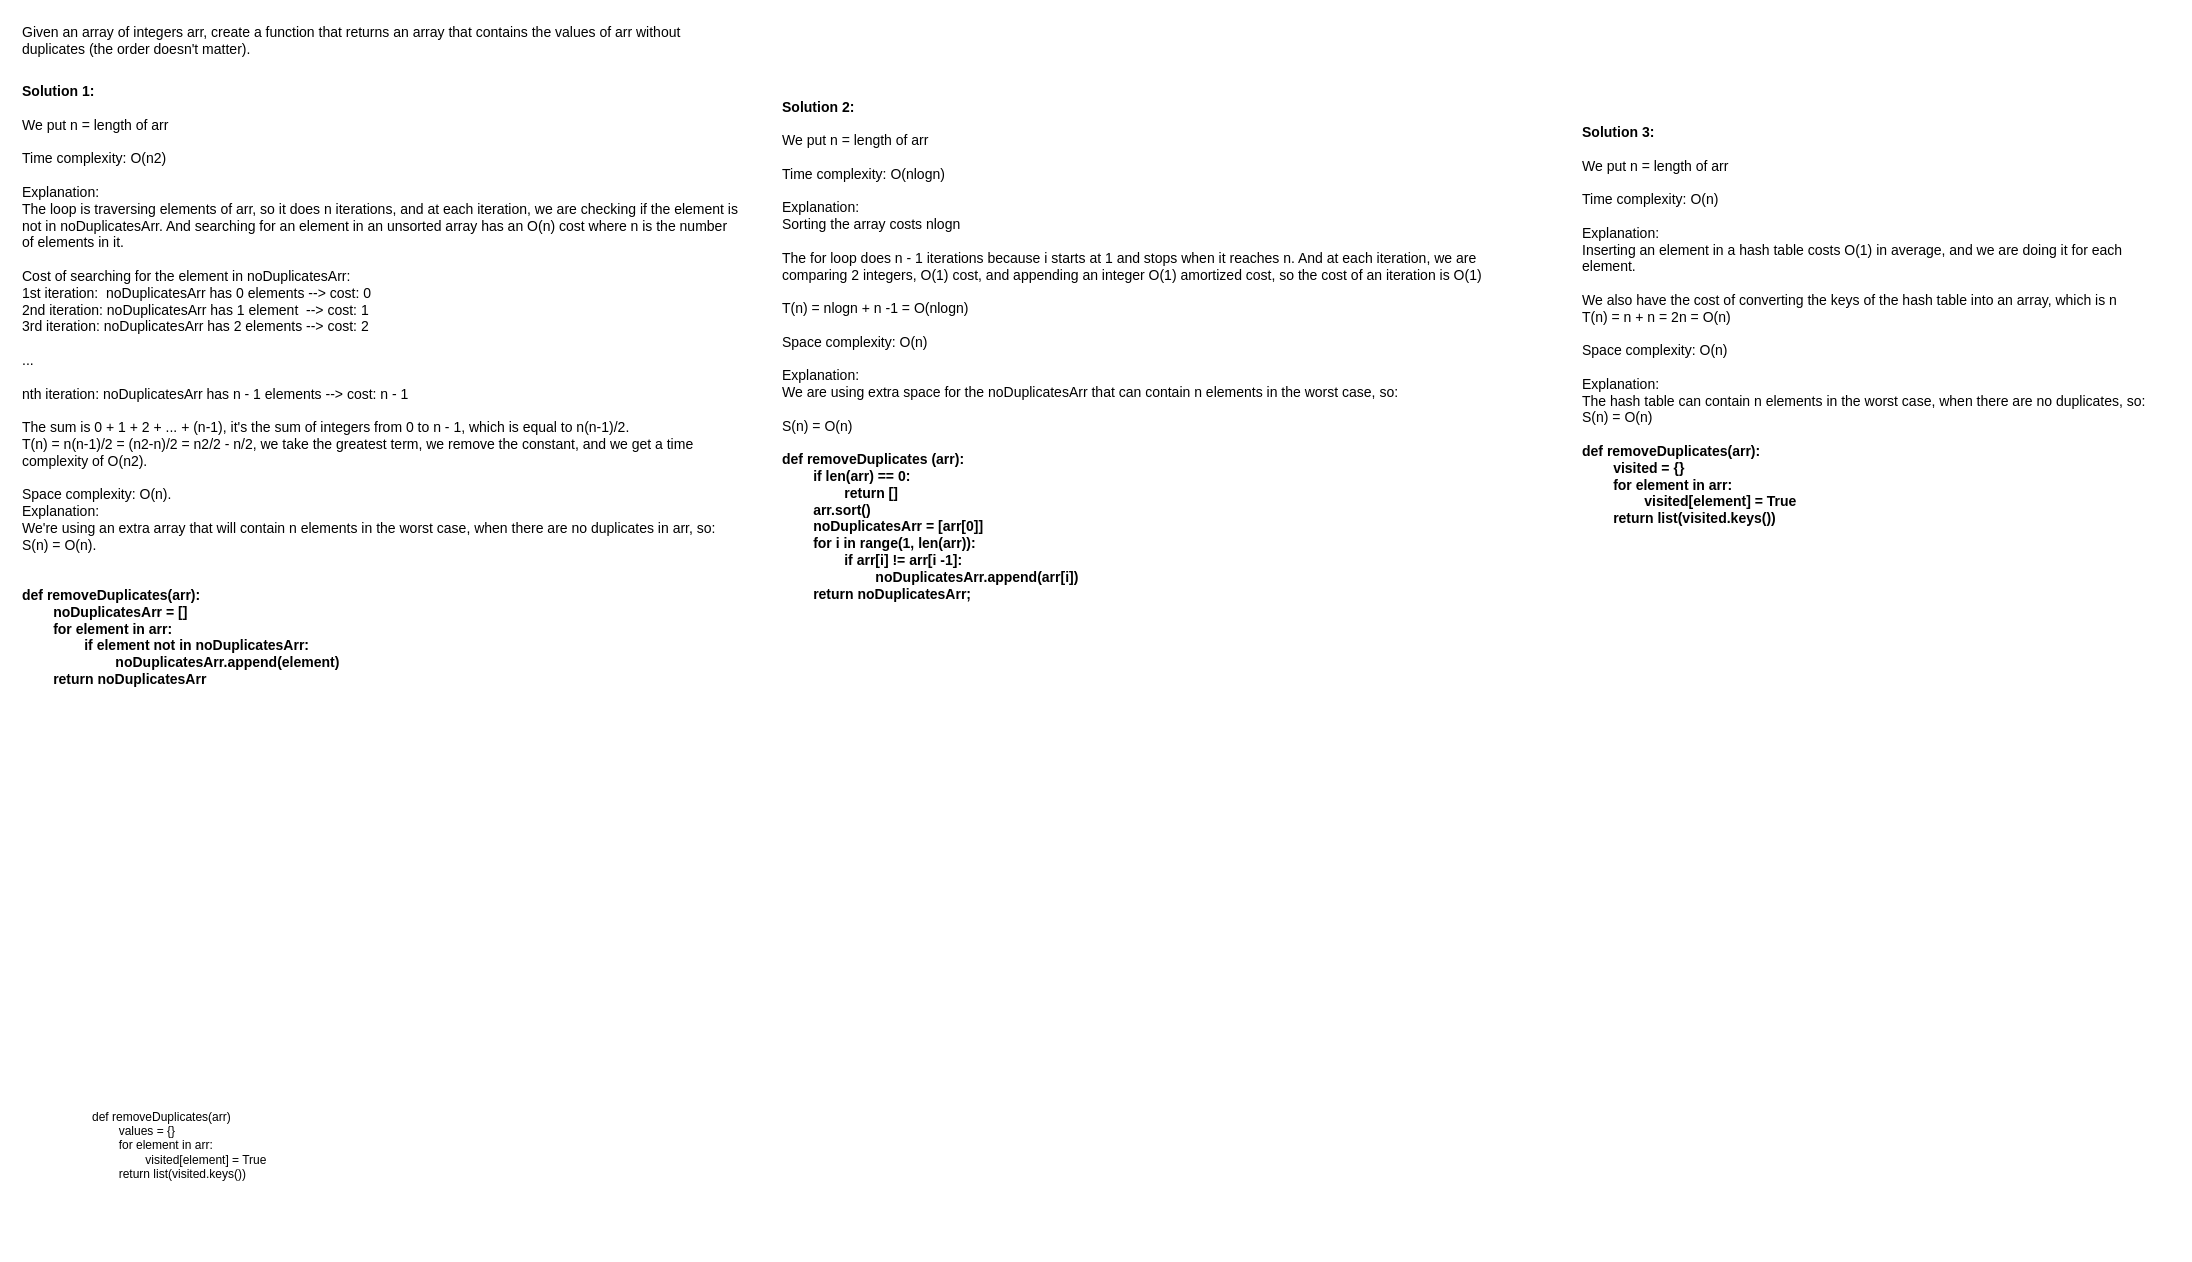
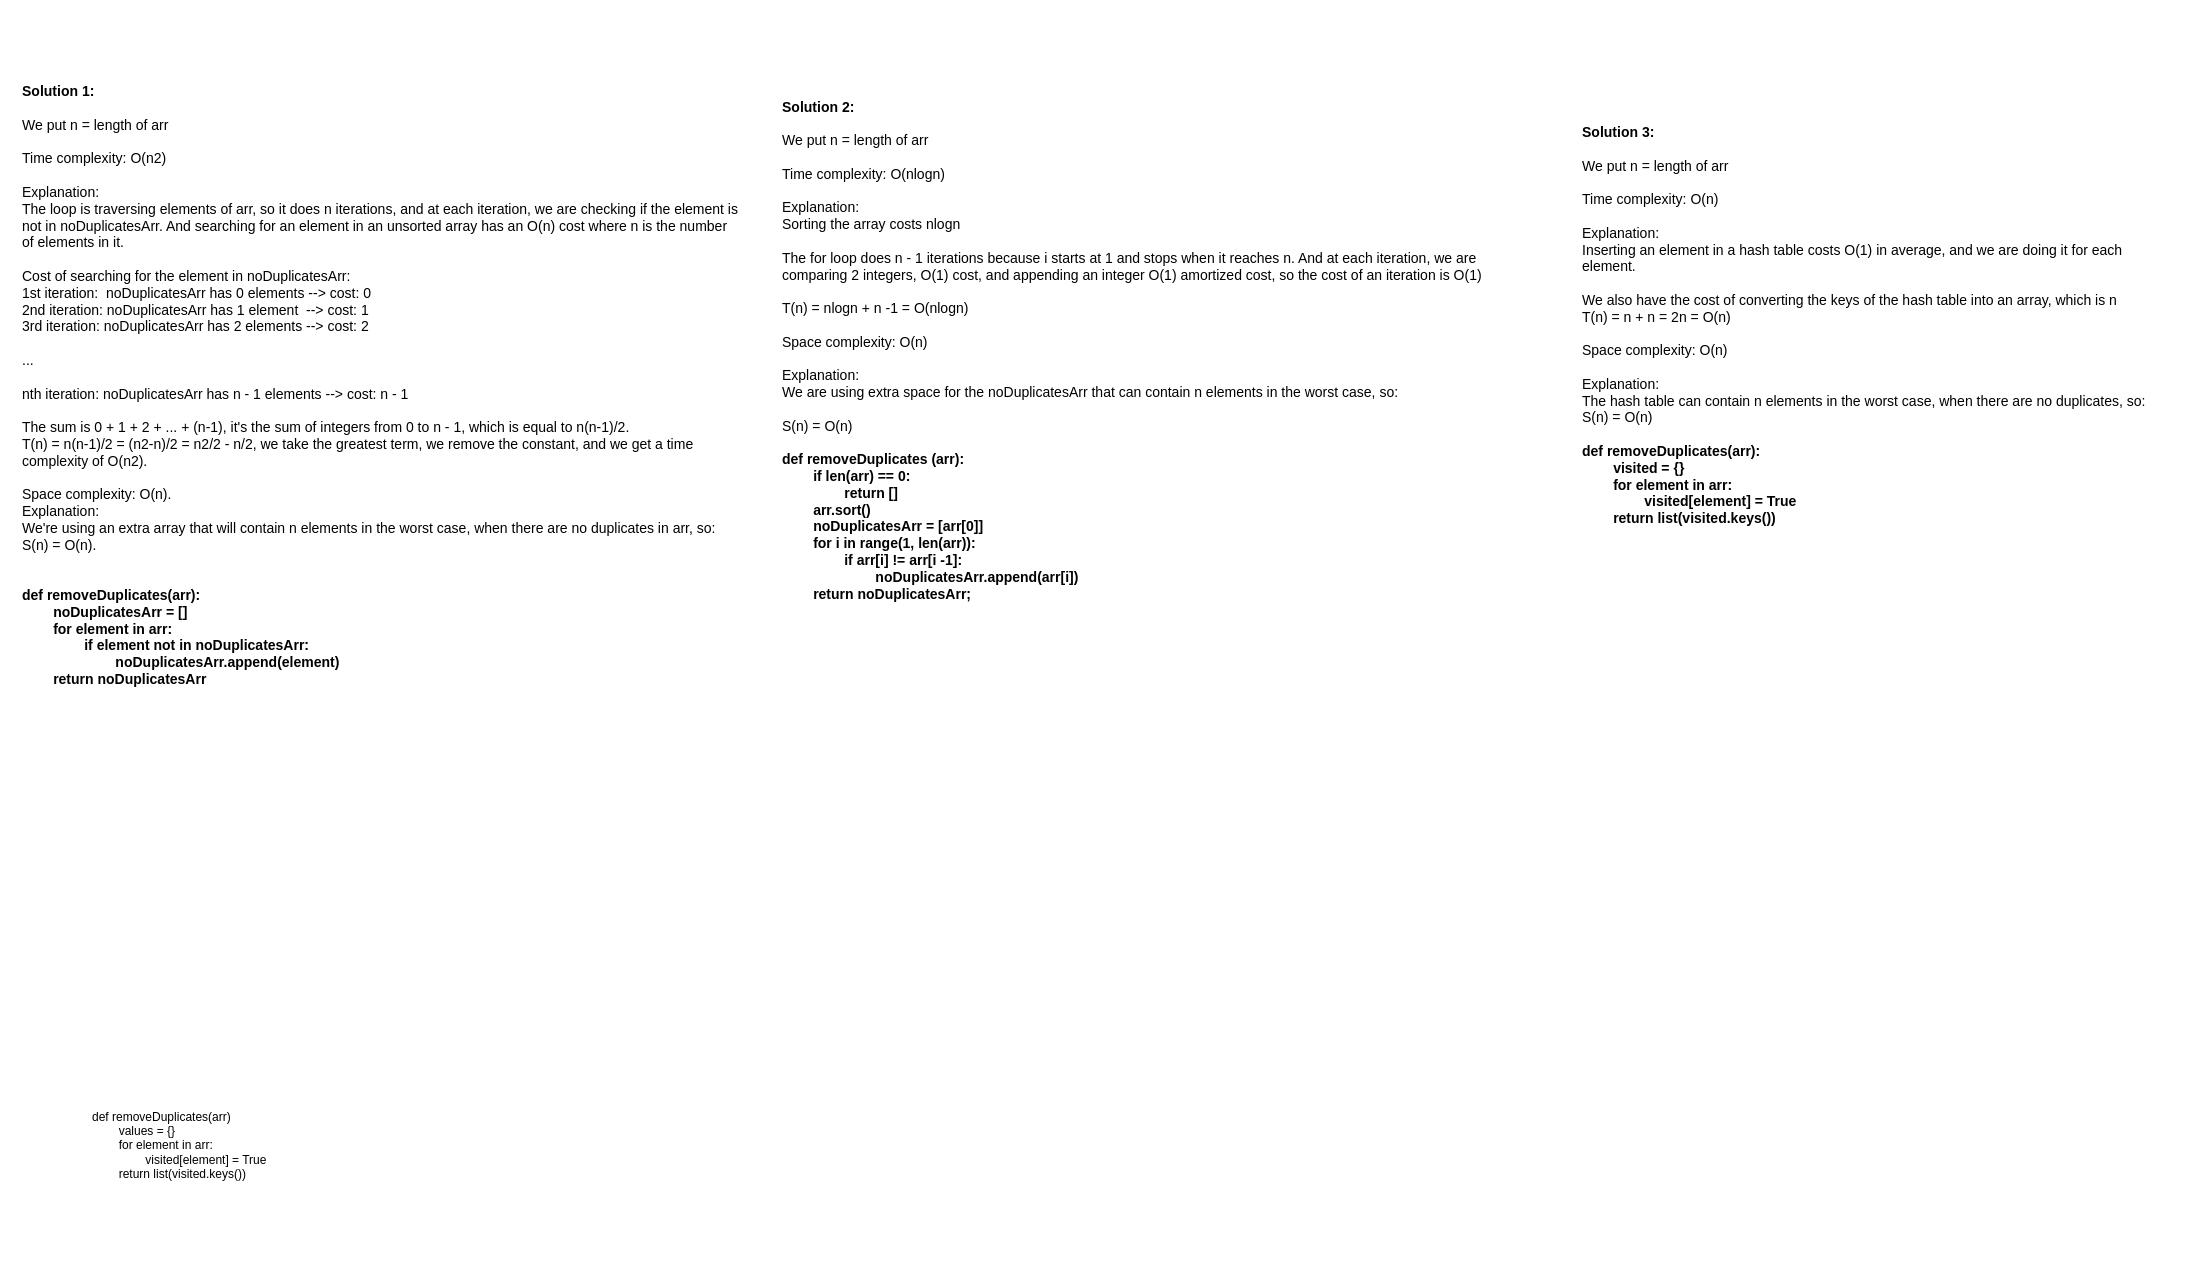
node "Given an array of integers arr, create a function that returns an array that contains the values of arr without duplicates (the order doesn't matter).": removed
